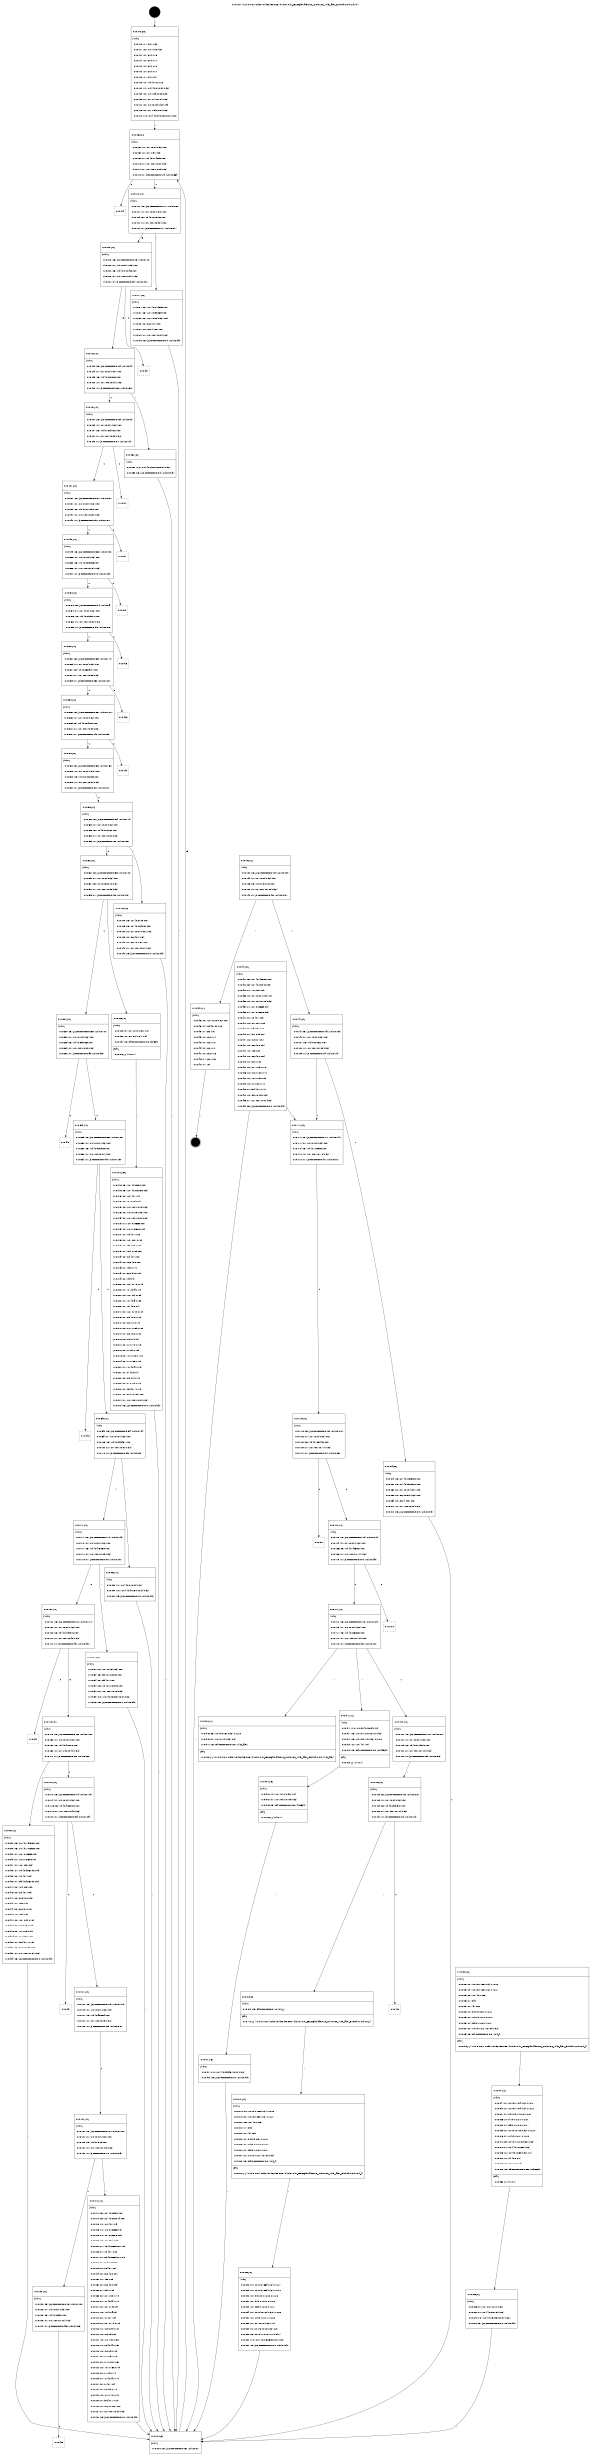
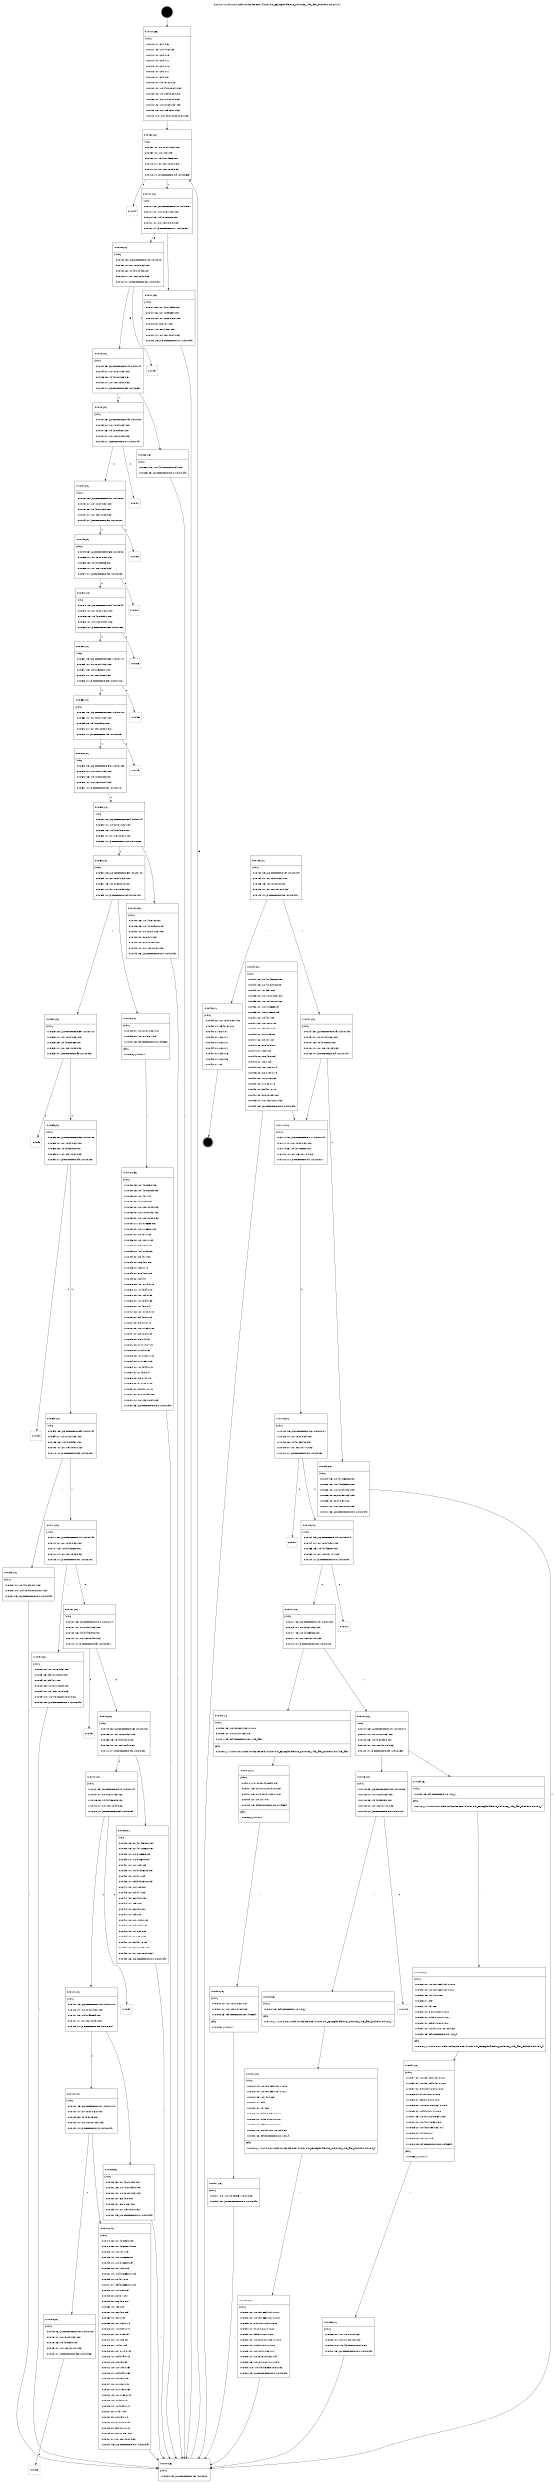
edge "0x401766 [28]" -> "0x401b17 [27]": now "0x401b09 [14]" -> "0x401b17 [27]"
edge "0x401766 [28]" -> "0x401782 [28]": label " 2" -> " 11"
node "0x4019bb [5]": added
node "0x40199d [30]": added
